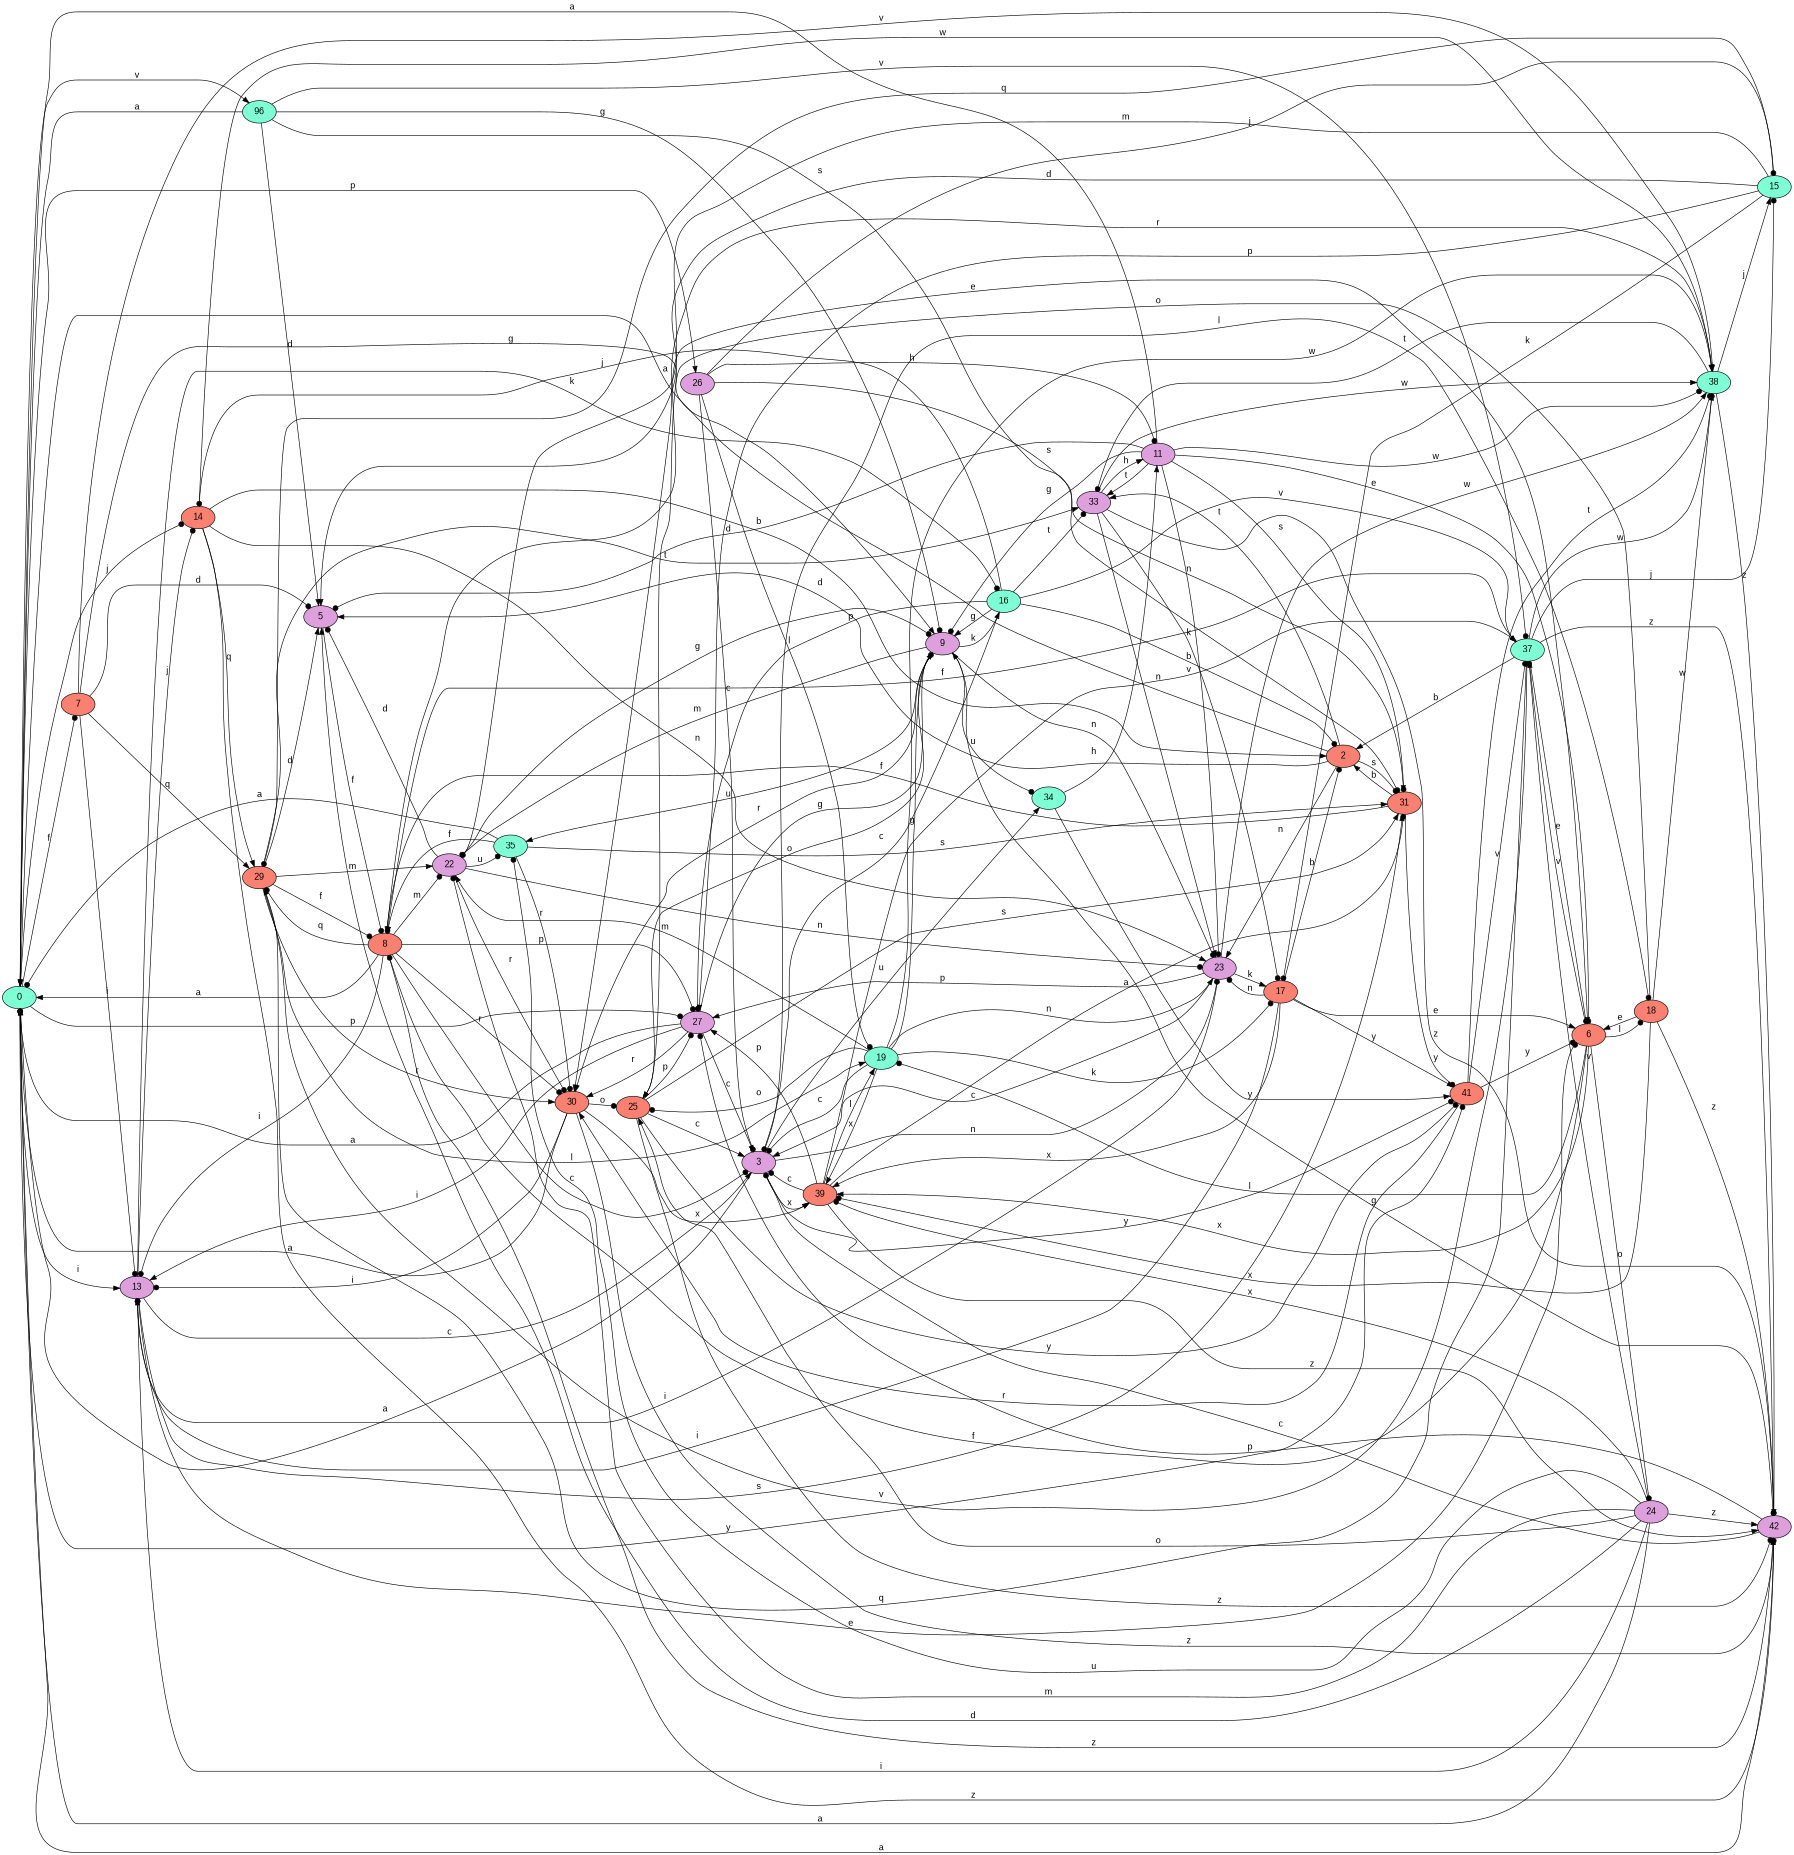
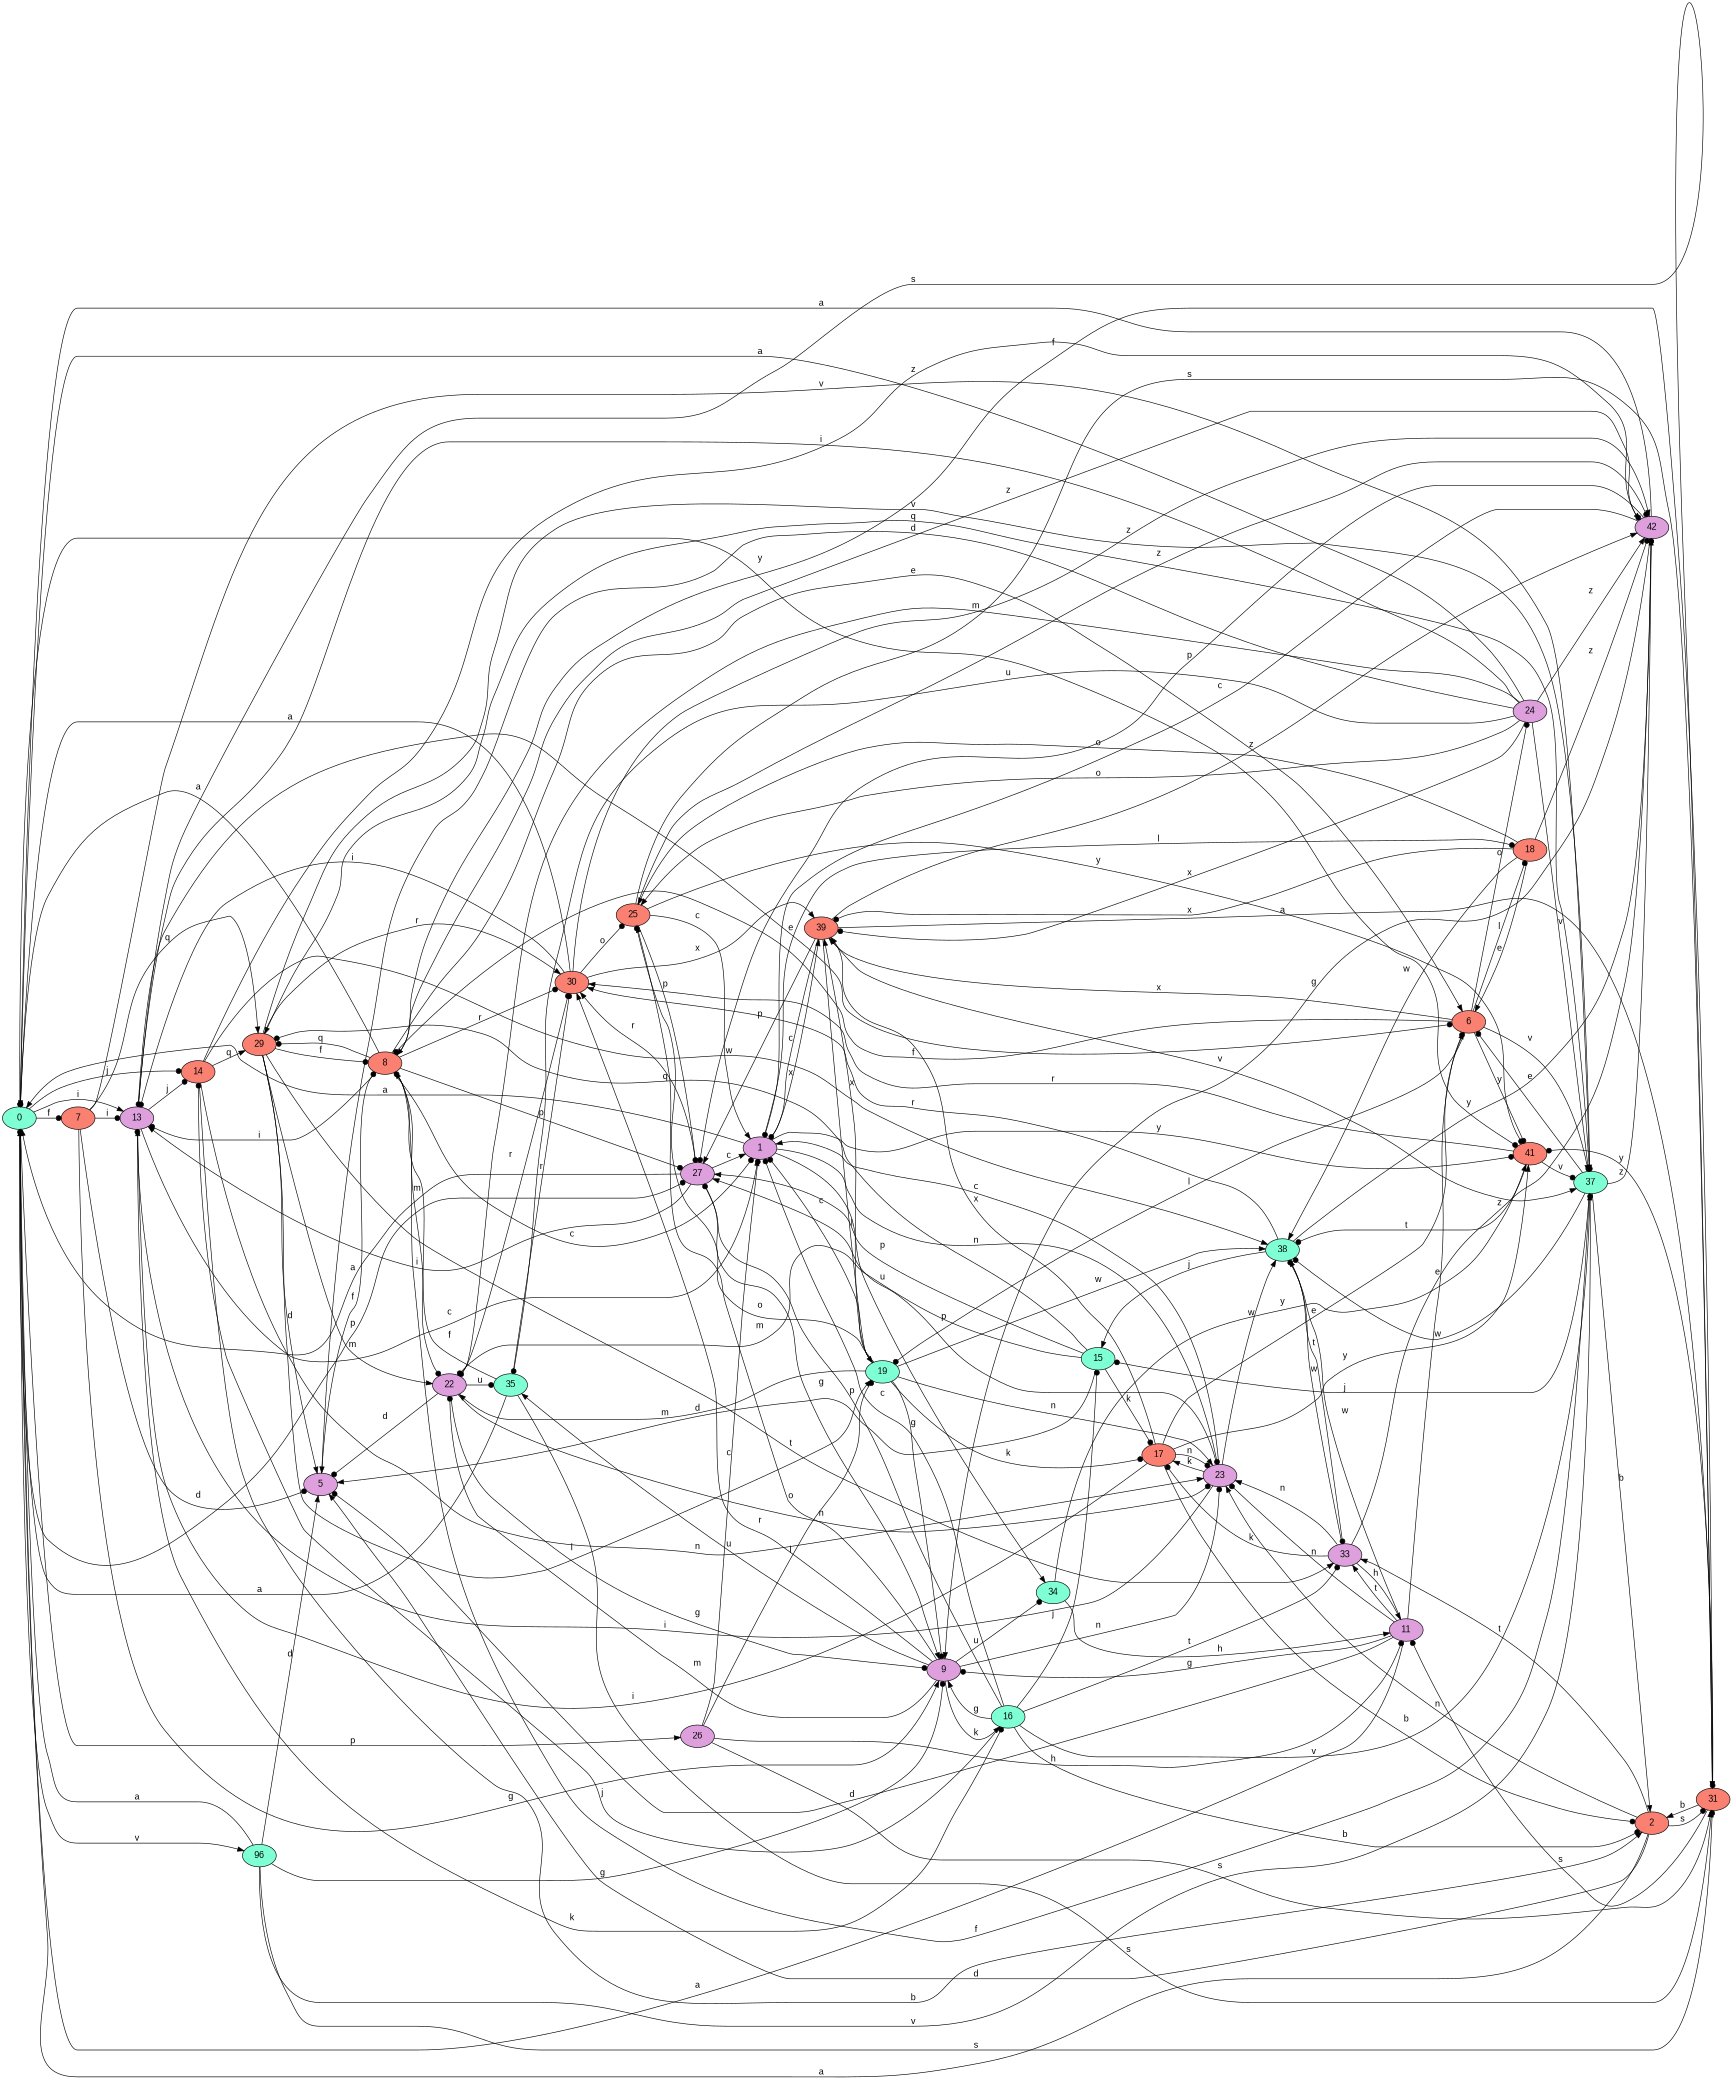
edge "7" -> "38": now "7" -> "37"
edge "26" -> "15": now "16" -> "15"
edge "38" -> "42": label "z" -> "y"
edge "11" -> "31": reversed
edge "41" -> "6": reversed
node "3": label "3" -> "1"
